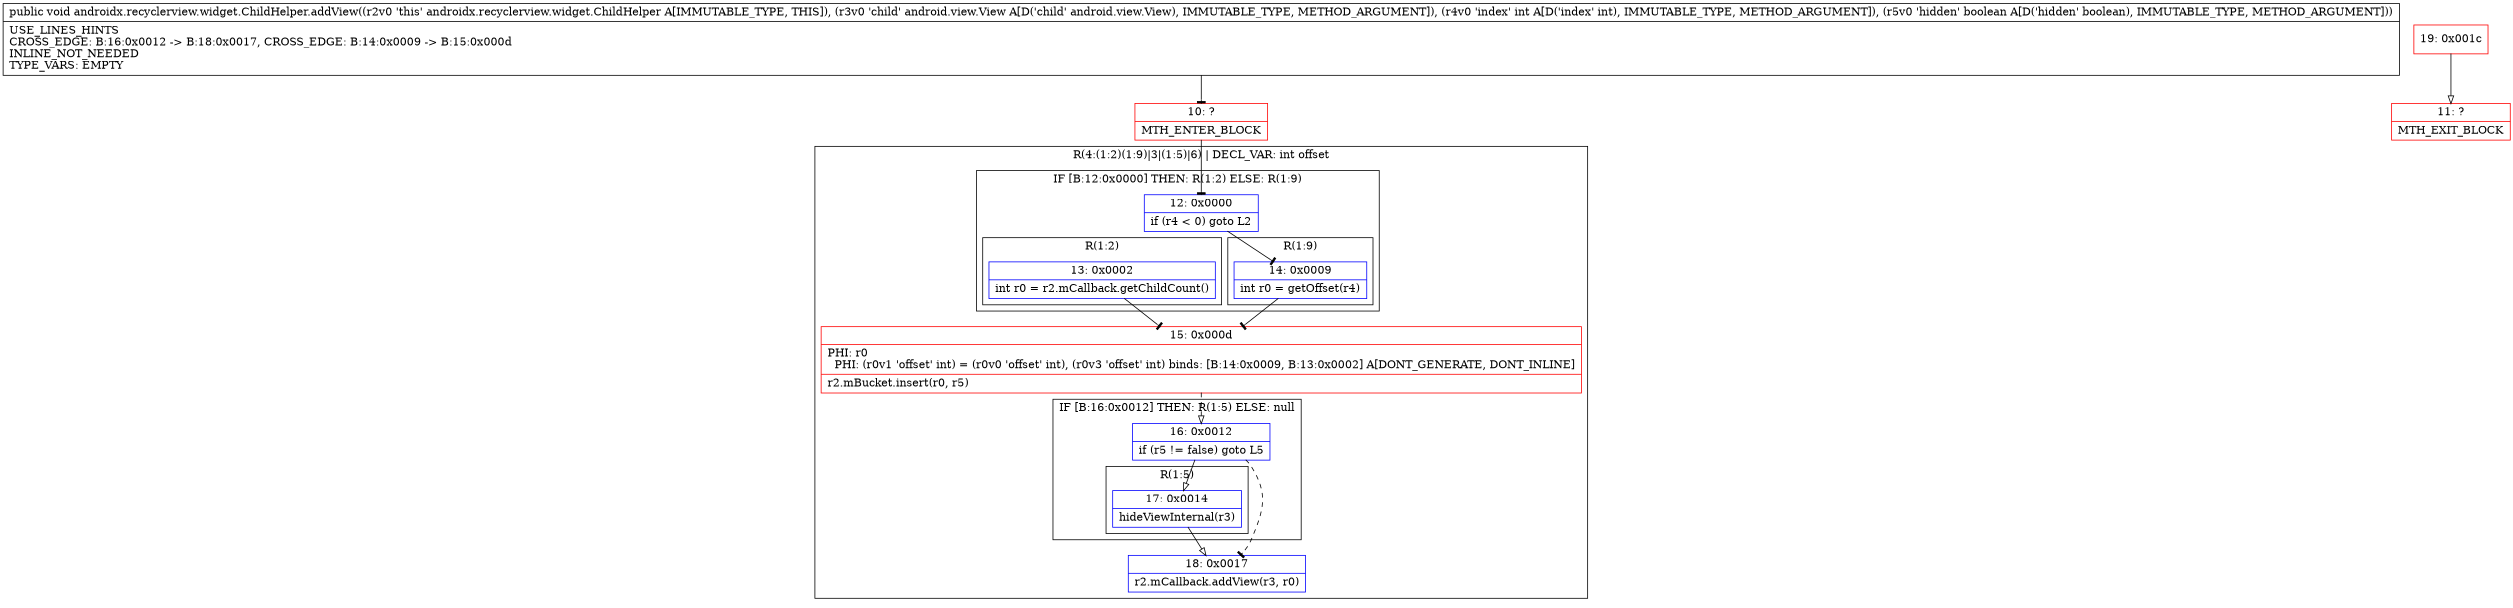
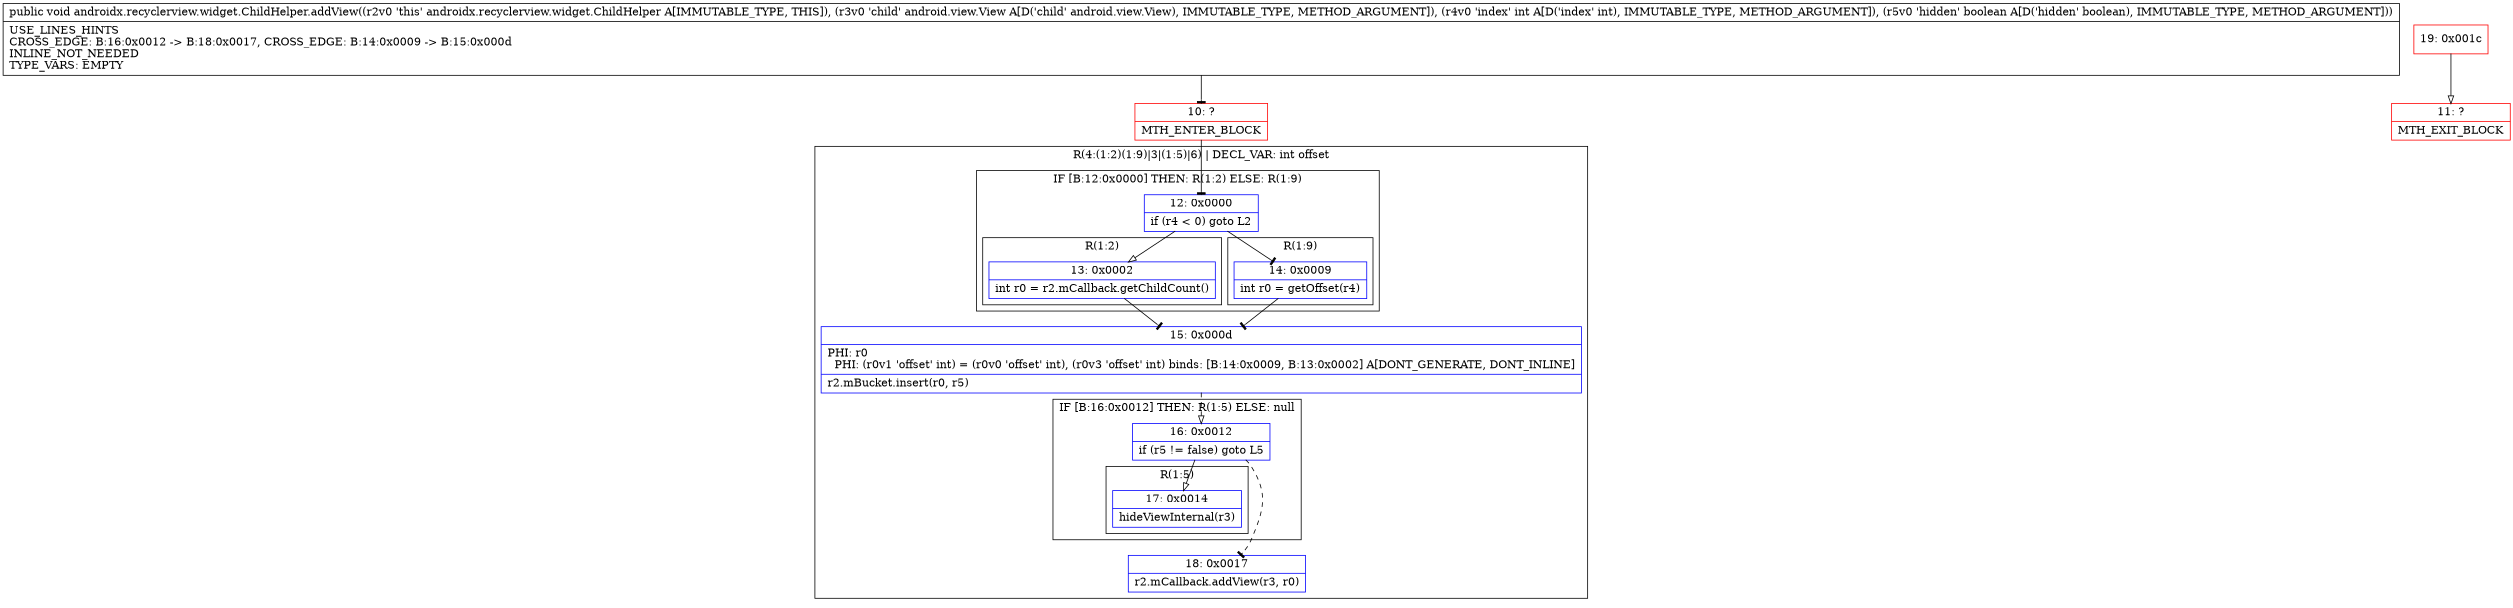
edge "12: 0x0000" -> "13: 0x0002": added
node "15: 0x000d": color red -> blue
edge "17: 0x0014" -> "18: 0x0017": removed
